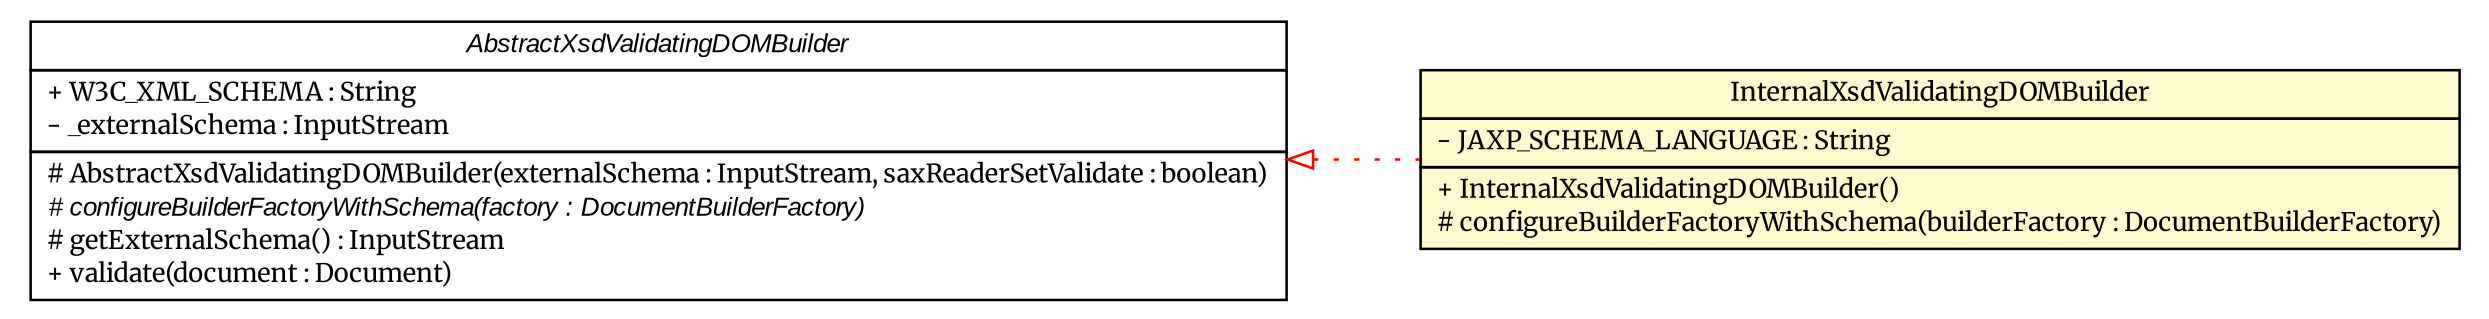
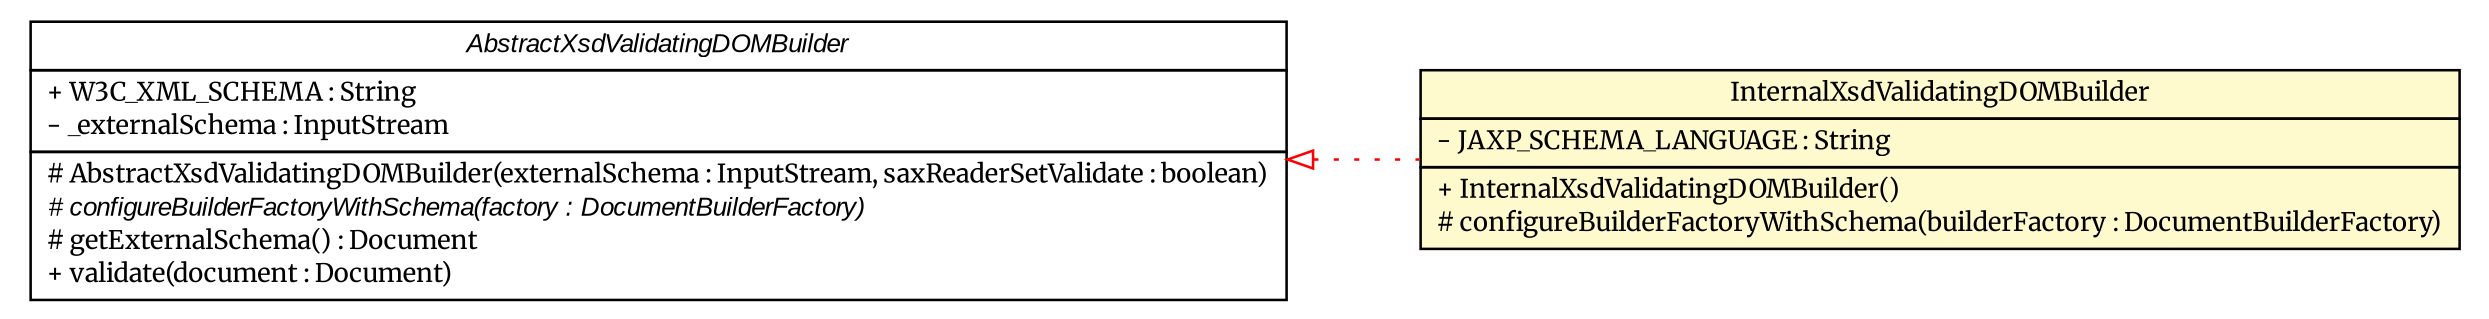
node "AbstractXsdValidatingDOMBuilder": text "# getExternalSchema() : InputStream" -> "# getExternalSchema() : Document"
